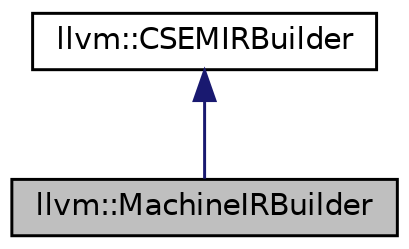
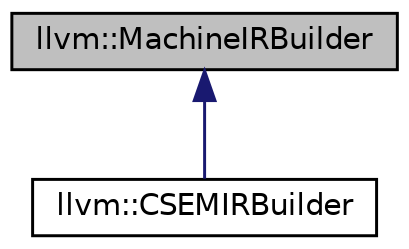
edge "llvm::MachineIRBuilder" -> "llvm::CSEMIRBuilder": reversed
